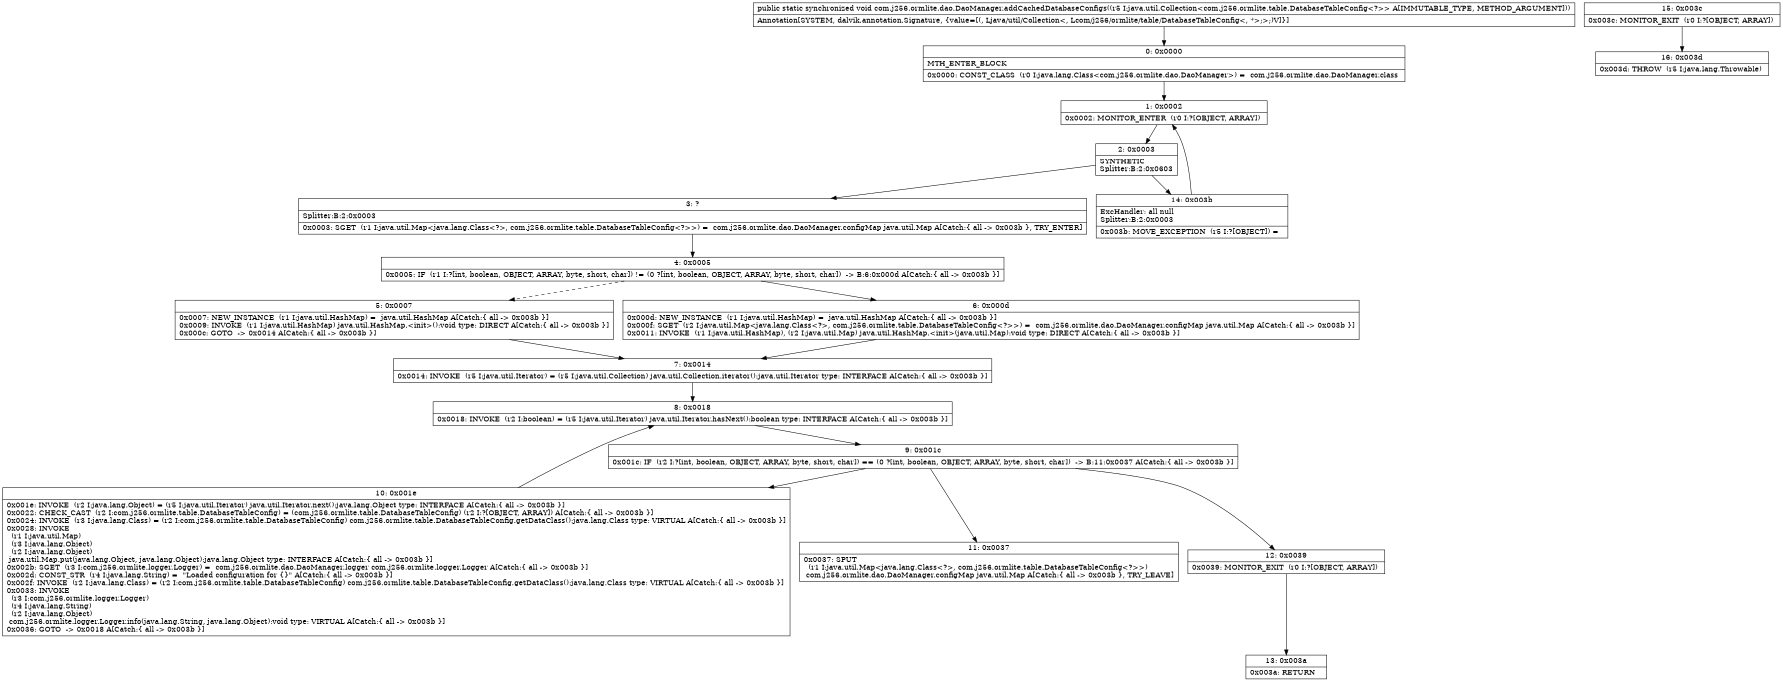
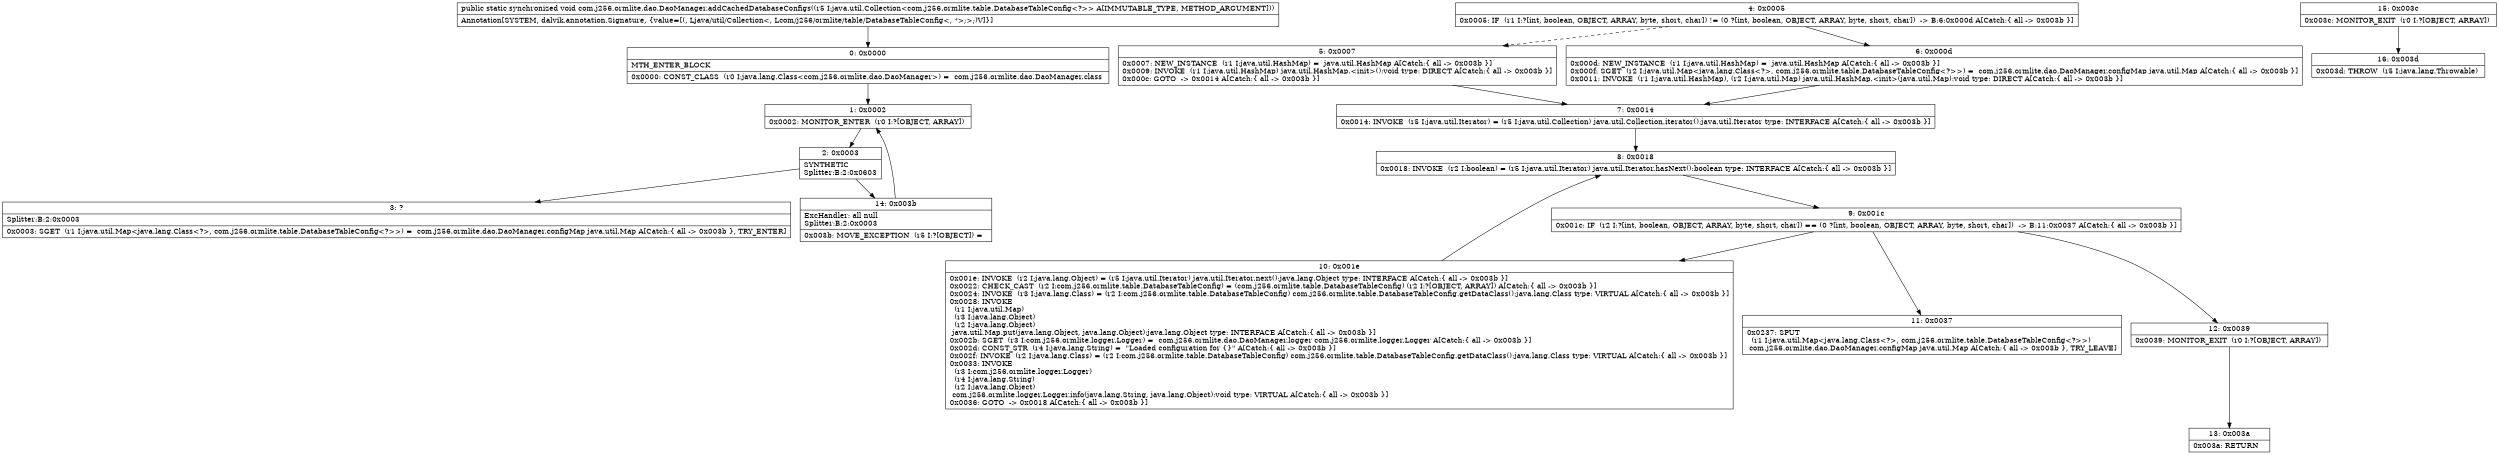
edge "3: ?" -> "4: 0x0005": removed
node "11: 0x0037": text "0x0037: SPUT" -> "0x0237: SPUT"
